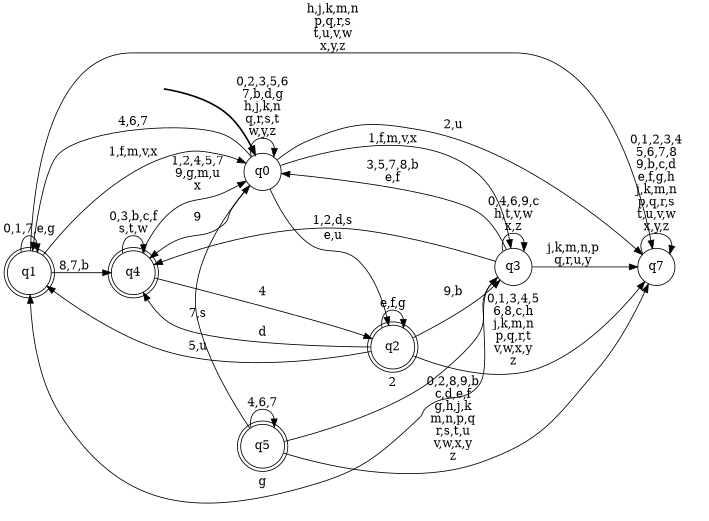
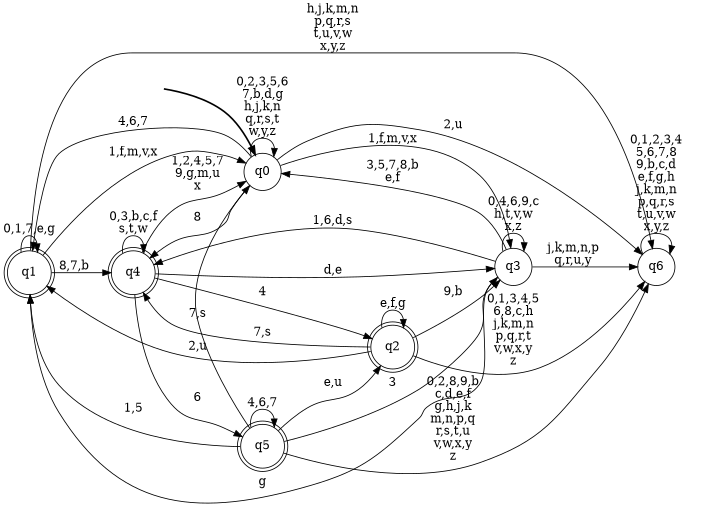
edge "q0" -> "q4": label "9" -> "8"
edge "q3" -> "q4": label "1,2,d,s" -> "1,6,d,s"
edge "q0" -> "q2": now "q5" -> "q2"
node "q7": label "q7" -> "q6"
edge "q4" -> "q3": added, label "d,e"
edge "q2" -> "q4": label "d" -> "7,s"
edge "q2" -> "q1": label "5,u" -> "2,u"
edge "q5" -> "q3": label "2" -> "3"
edge "q4" -> "q5": added, label "6"
edge "q5" -> "q1": added, label "1,5"
